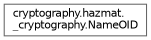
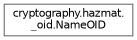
node "cryptography.hazmat. _cryptography.NameOID": label "cryptography.hazmat. _cryptography.NameOID" -> "cryptography.hazmat. _oid.NameOID"
